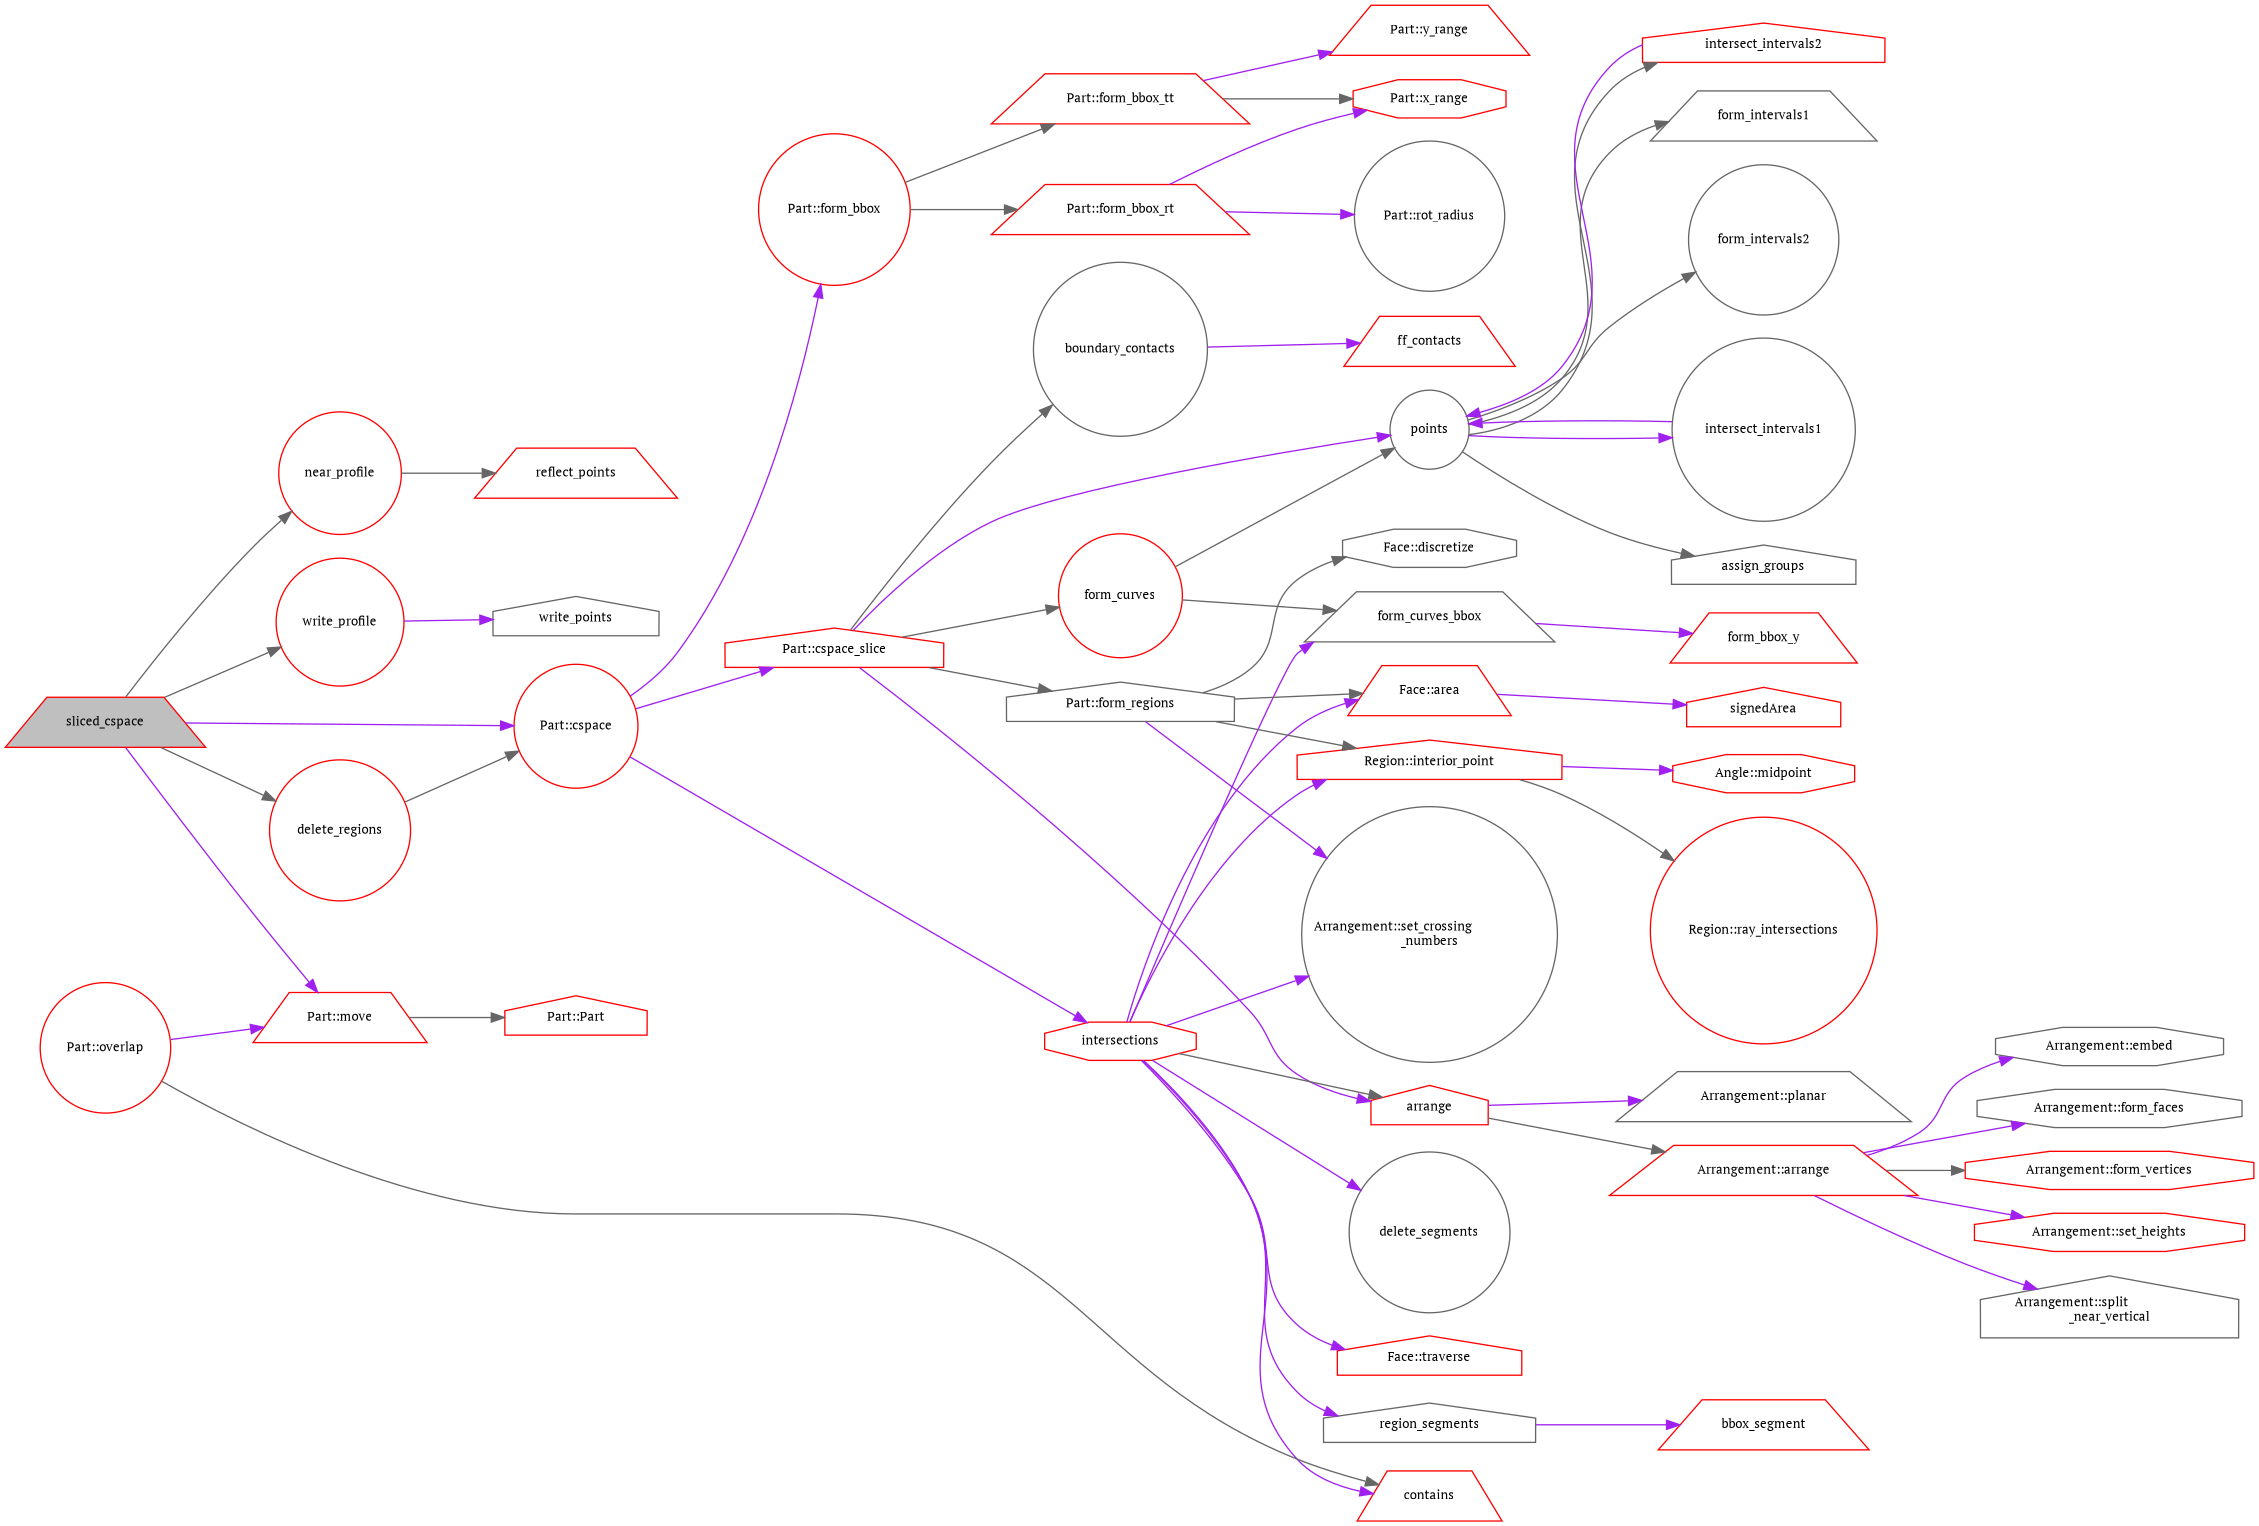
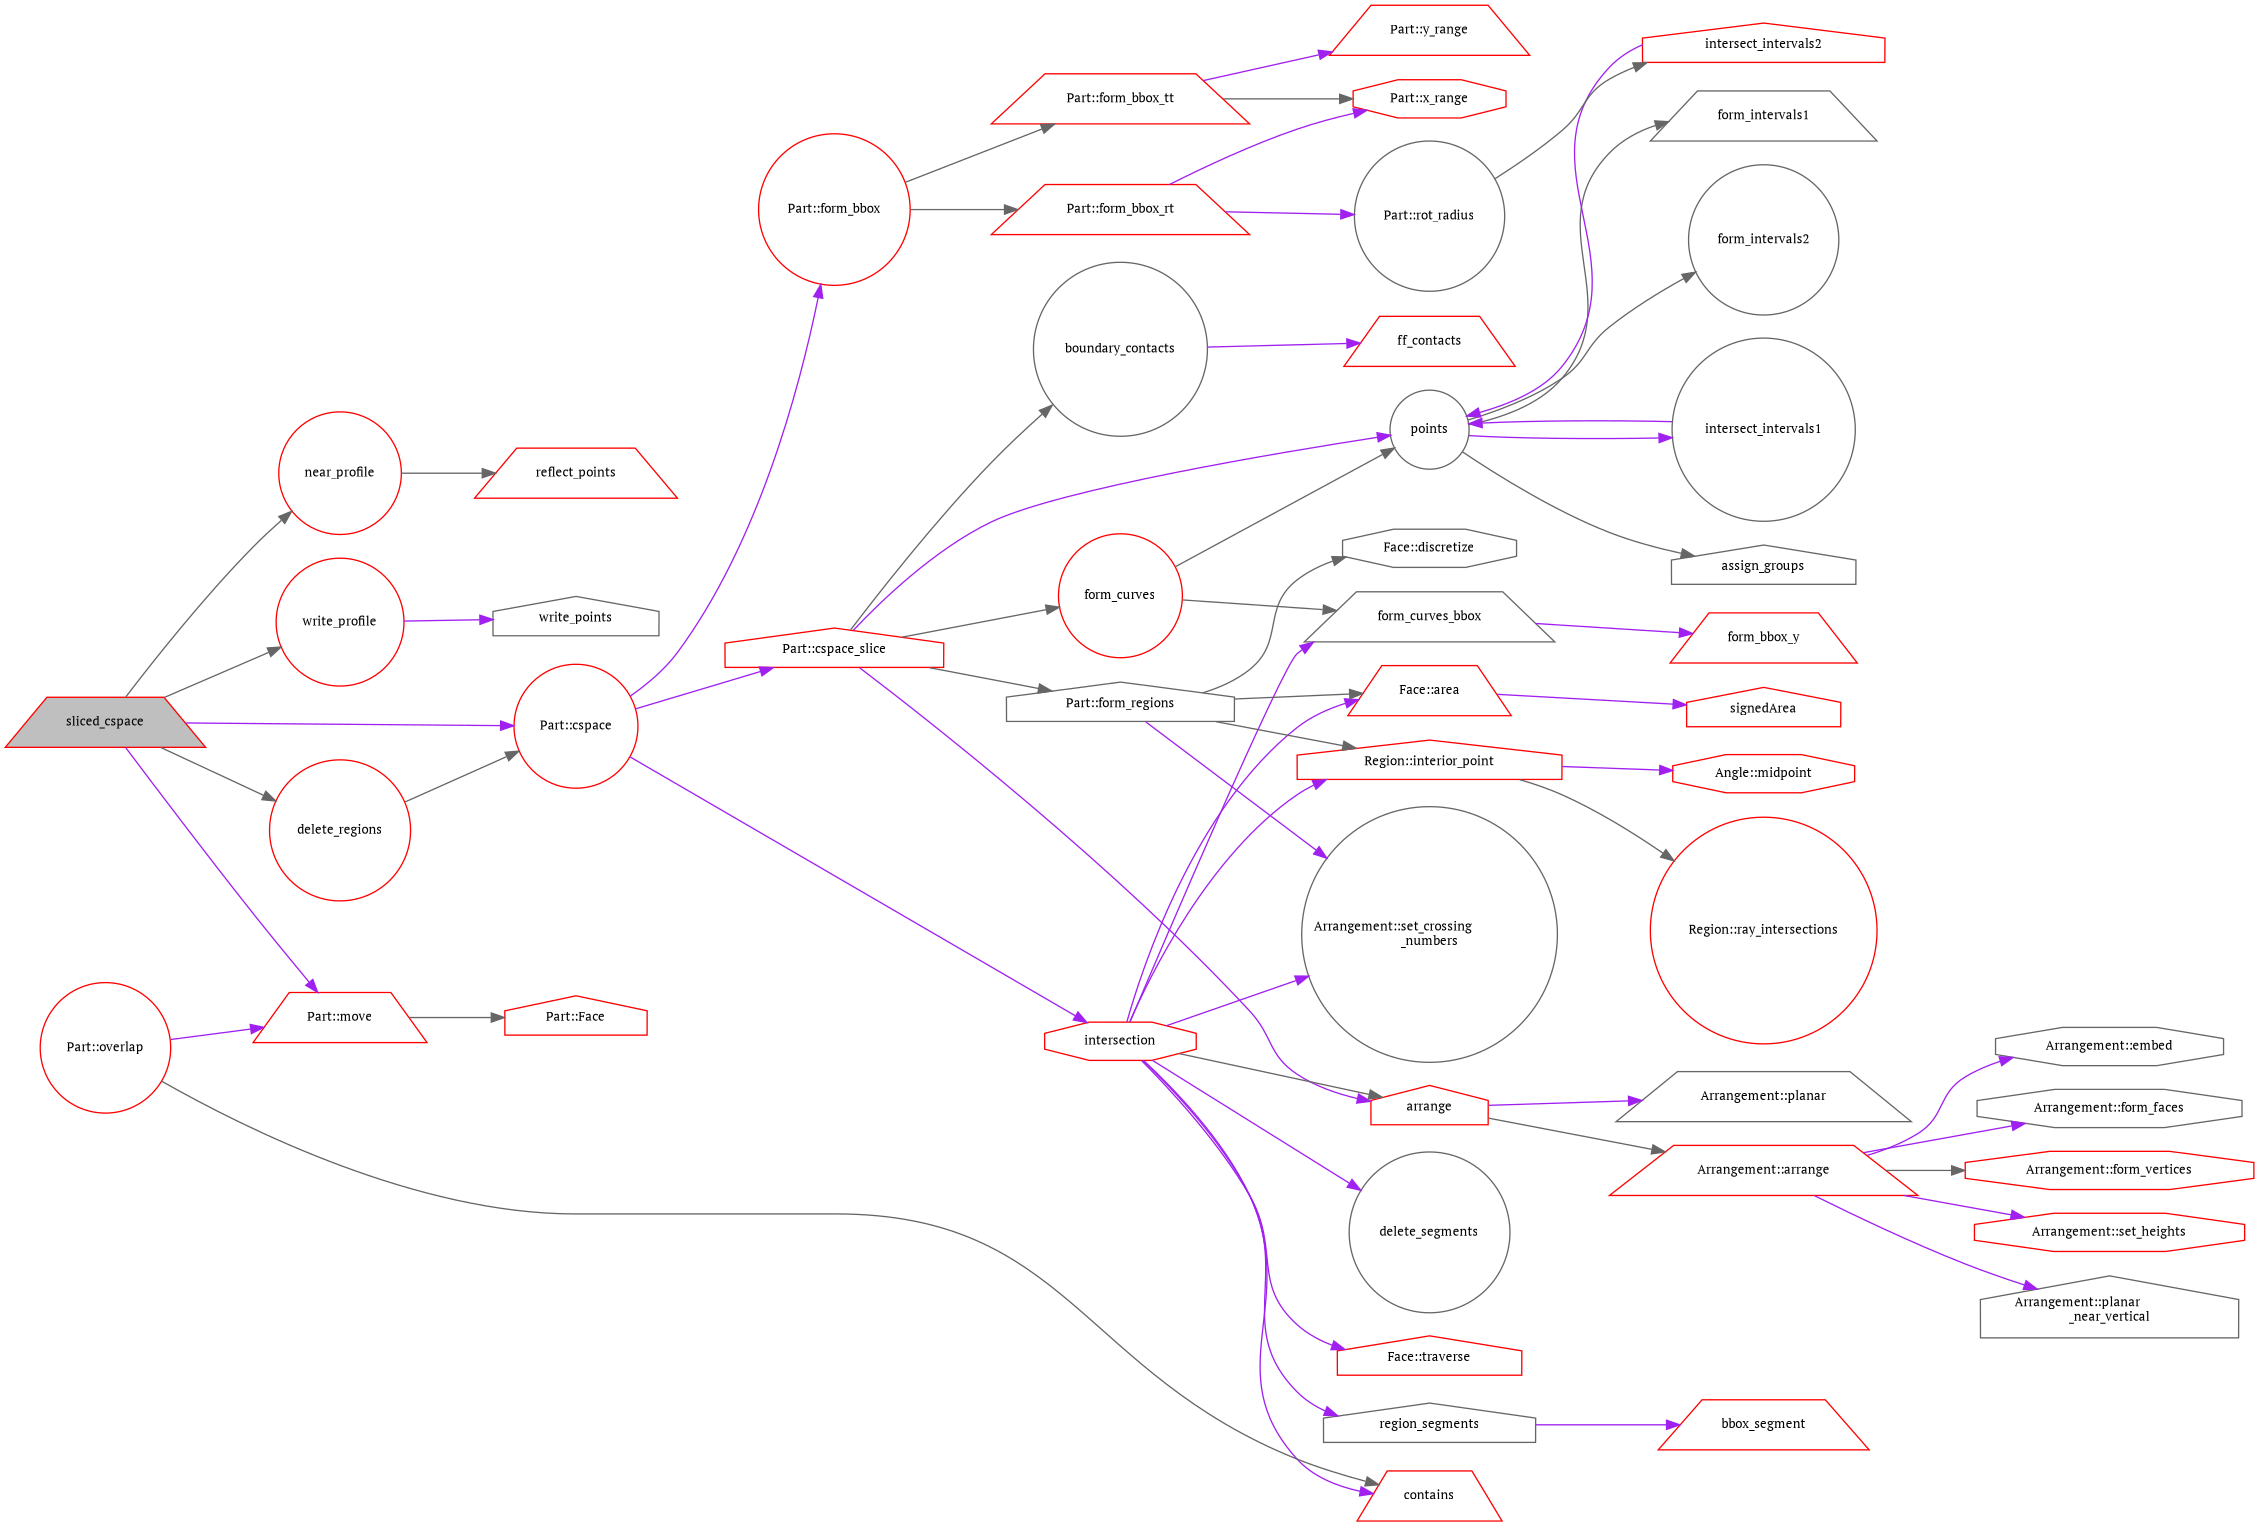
edge "points" -> "intersect_intervals2": now "Part::rot_radius" -> "intersect_intervals2"
node "Part::Part": label "Part::Part" -> "Part::Face"
node "intersections": label "intersections" -> "intersection"
node "Arrangement::split _near_vertical": label "Arrangement::split _near_vertical" -> "Arrangement::planar _near_vertical"
